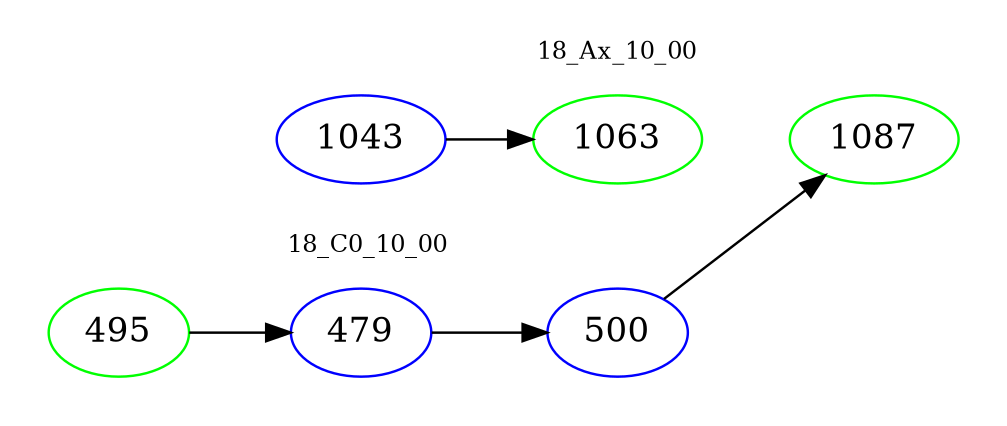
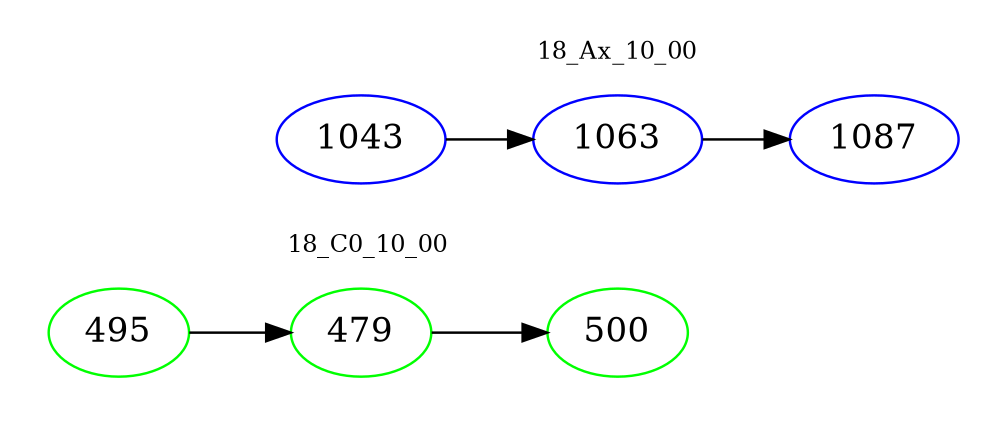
node "1063": color green -> blue
node "1087": color green -> blue
edge "500" -> "1087": now "1063" -> "1087"
node "479": color blue -> green
node "500": color blue -> green
